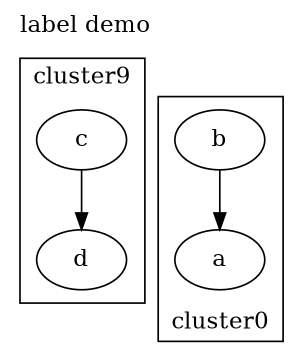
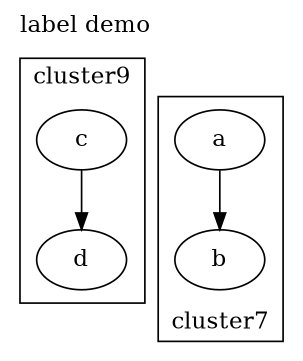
edge "b" -> "a": reversed
cluster "cluster0": label "cluster0" -> "cluster7"
